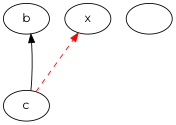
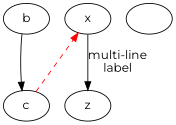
edge "c" -> "b": reversed
node "z": added
